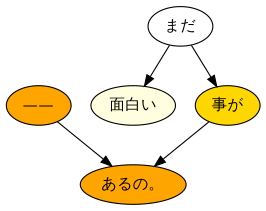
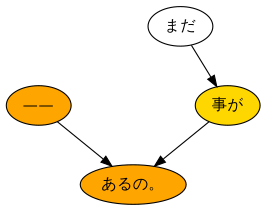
node "面白い": removed
